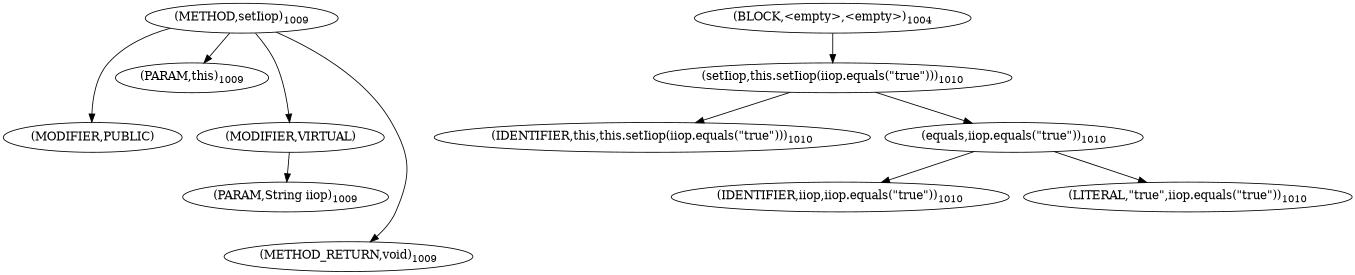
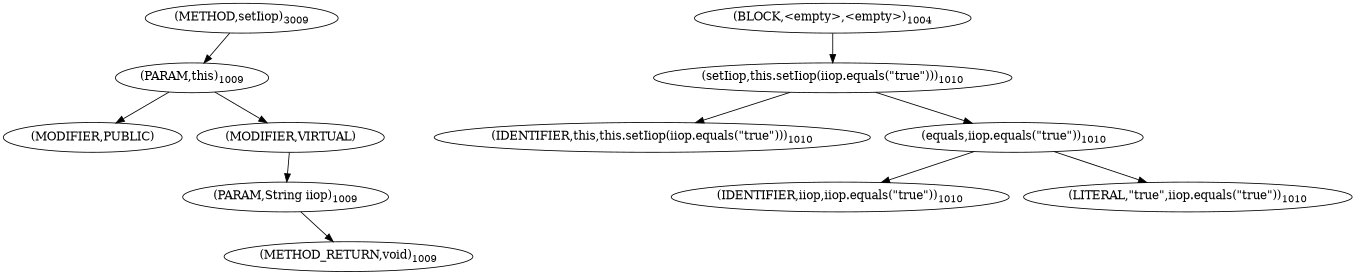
node "(METHOD,setIiop)": text "1009" -> "3009"
edge "(METHOD,setIiop)" -> "(MODIFIER,PUBLIC)": now "(PARAM,this)" -> "(MODIFIER,PUBLIC)"
edge "(METHOD,setIiop)" -> "(MODIFIER,VIRTUAL)": now "(PARAM,this)" -> "(MODIFIER,VIRTUAL)"
edge "(METHOD,setIiop)" -> "(METHOD_RETURN,void)": now "(PARAM,String iiop)" -> "(METHOD_RETURN,void)"
